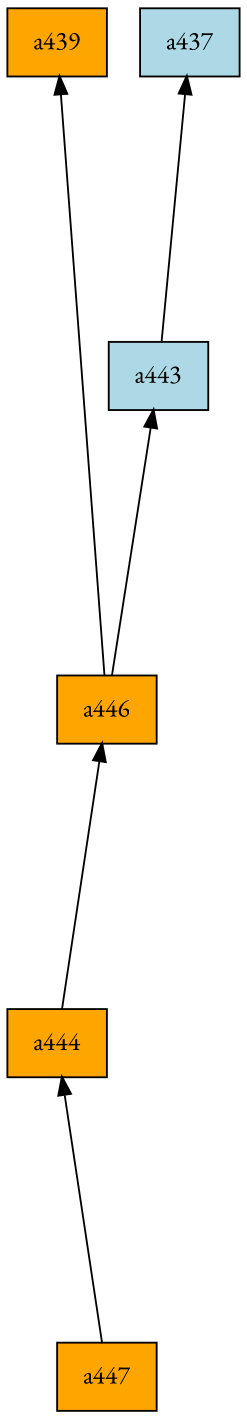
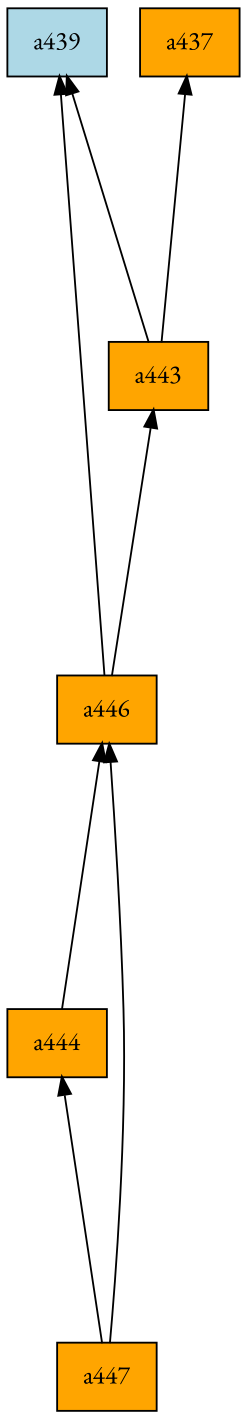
node "a439": fillcolor orange -> lightblue
node "a437": fillcolor lightblue -> orange
edge "a443" -> "a439": added
node "a443": fillcolor lightblue -> orange
edge "a447" -> "a446": added
